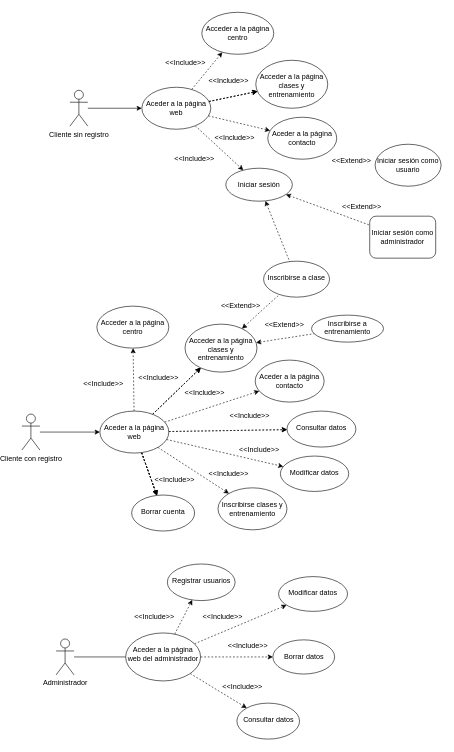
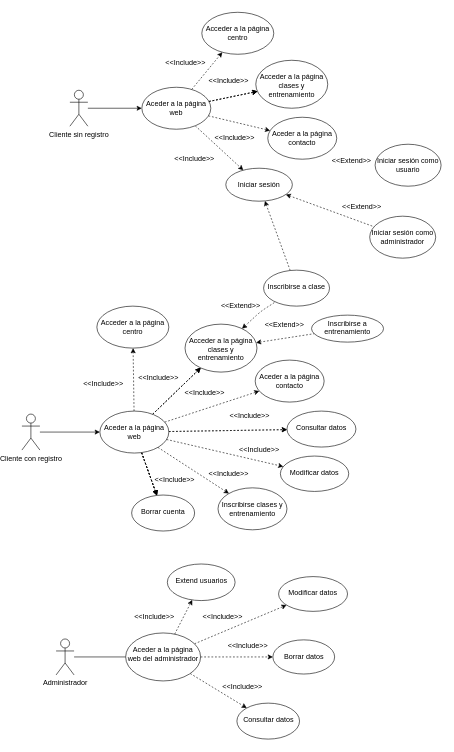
node "Iniciar sesión como administrador": shape rounded rectangle -> ellipse
node "Inscribirse a clase": moved (297, 279) -> (297, 288)
node "Registrar usuarios": label "Registrar usuarios" -> "Extend usuarios"
